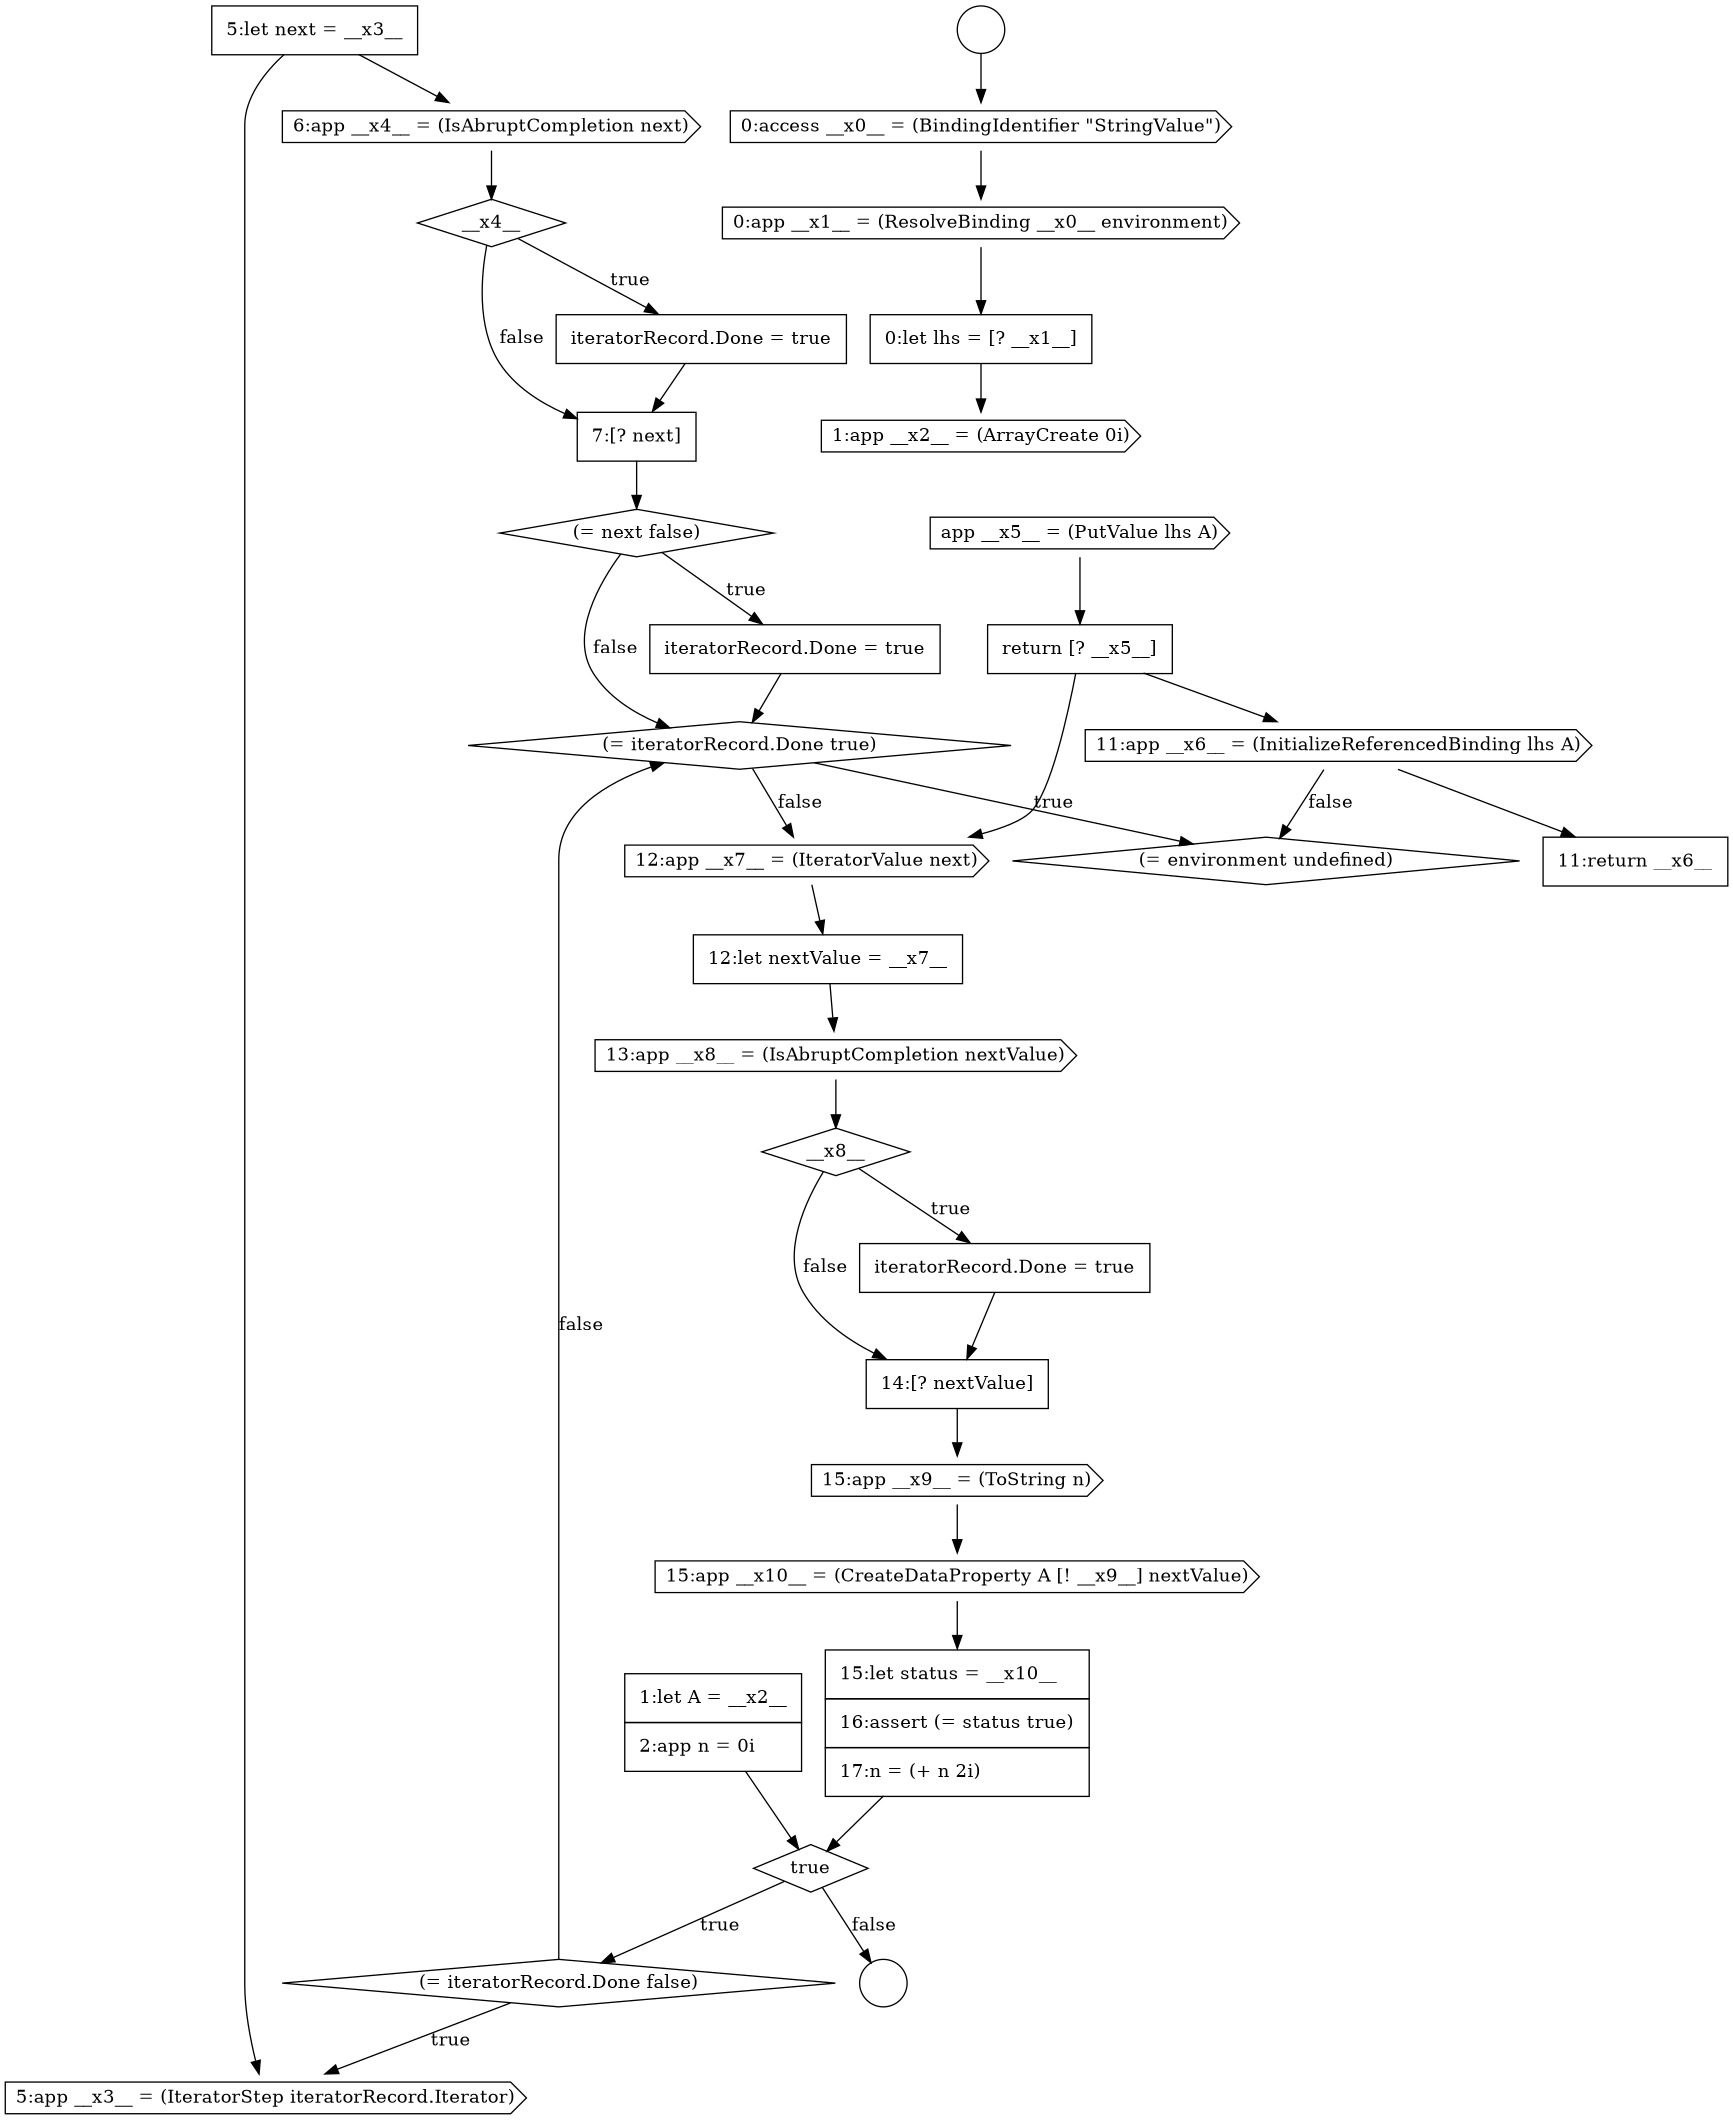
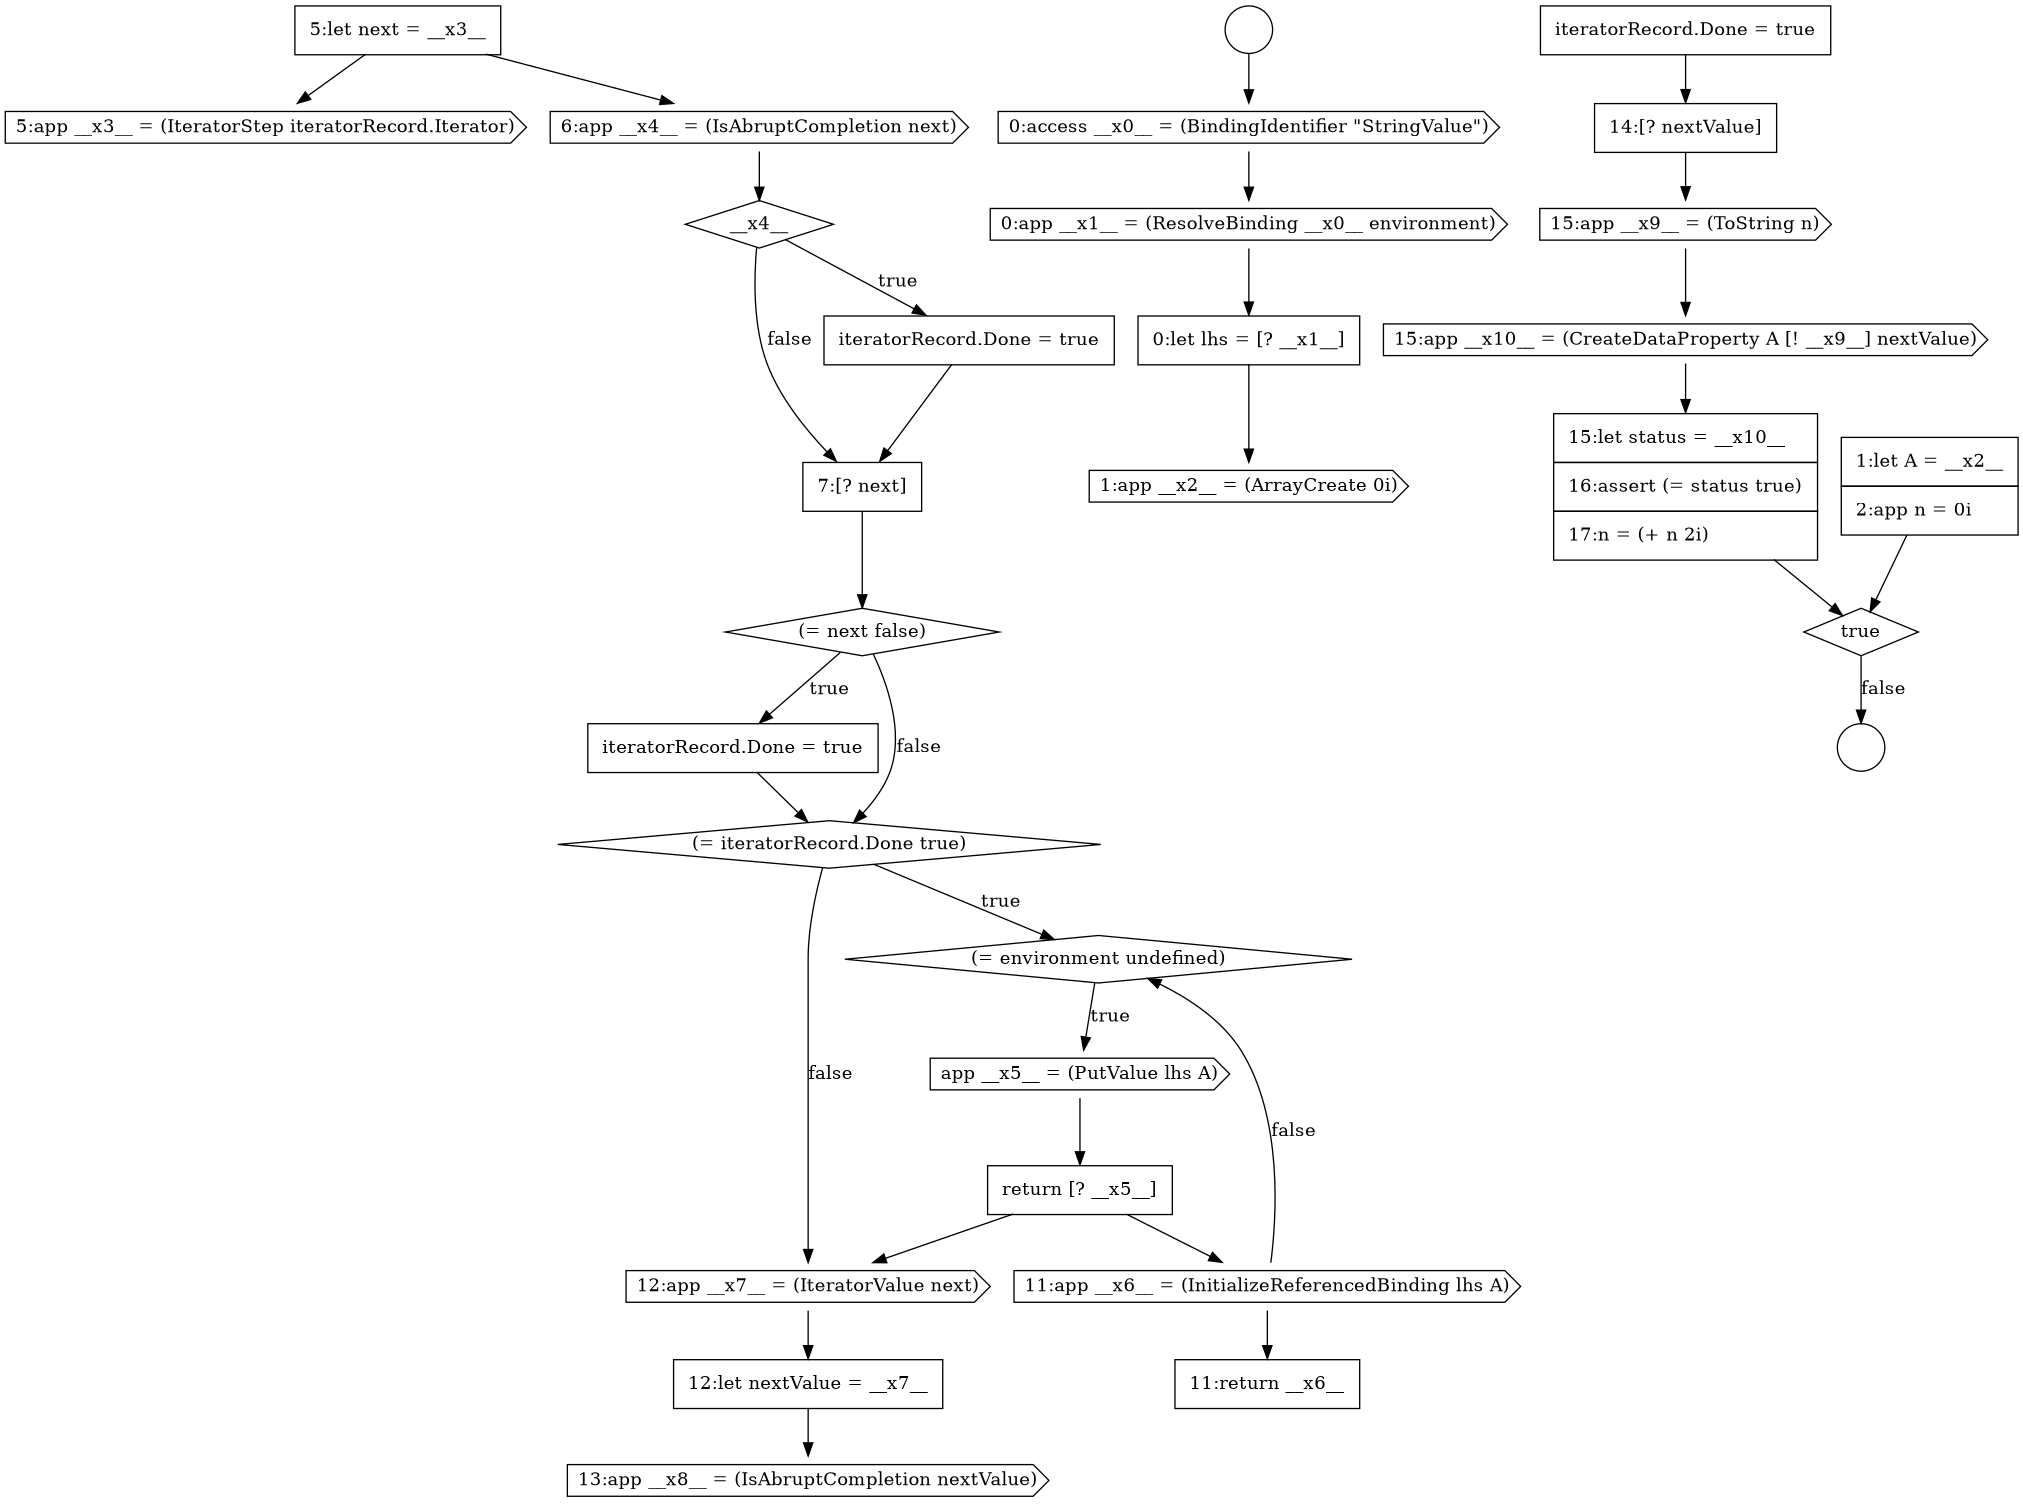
edge "(= environment undefined)" -> "app __x5__ = (PutValue lhs A)": added, label "true"
node "__x8__": removed
node "(= iteratorRecord.Done false)": removed
